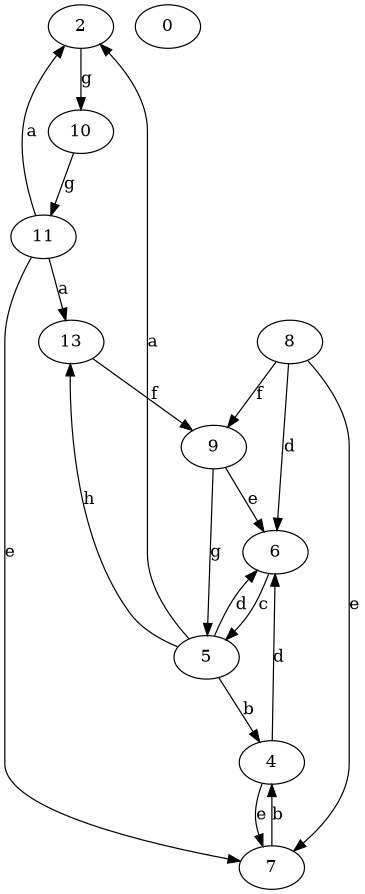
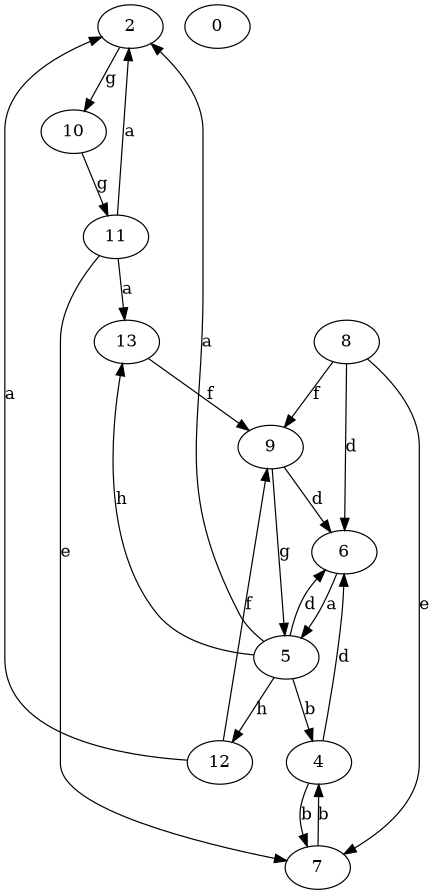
edge "9" -> "6": label "e" -> "d"
edge "6" -> "5": label "c" -> "a"
node "12": added
edge "4" -> "7": label "e" -> "b"
